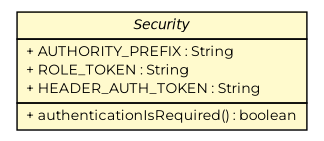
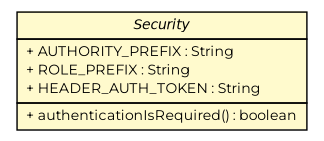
node "Security": text "+ ROLE_TOKEN : String" -> "+ ROLE_PREFIX : String"
